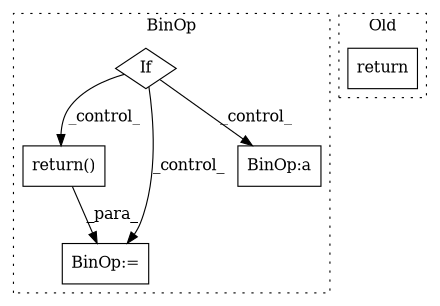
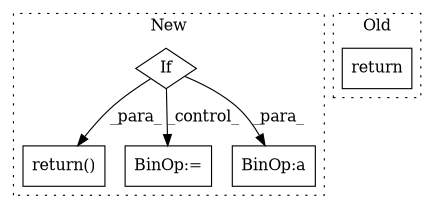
cluster "BinOp": label "BinOp" -> "New"
edge "If" -> "return()": label "_control_" -> "_para_"
edge "If" -> "BinOp:a": label "_control_" -> "_para_"
edge "return()" -> "BinOp:=": removed, label "_para_"
